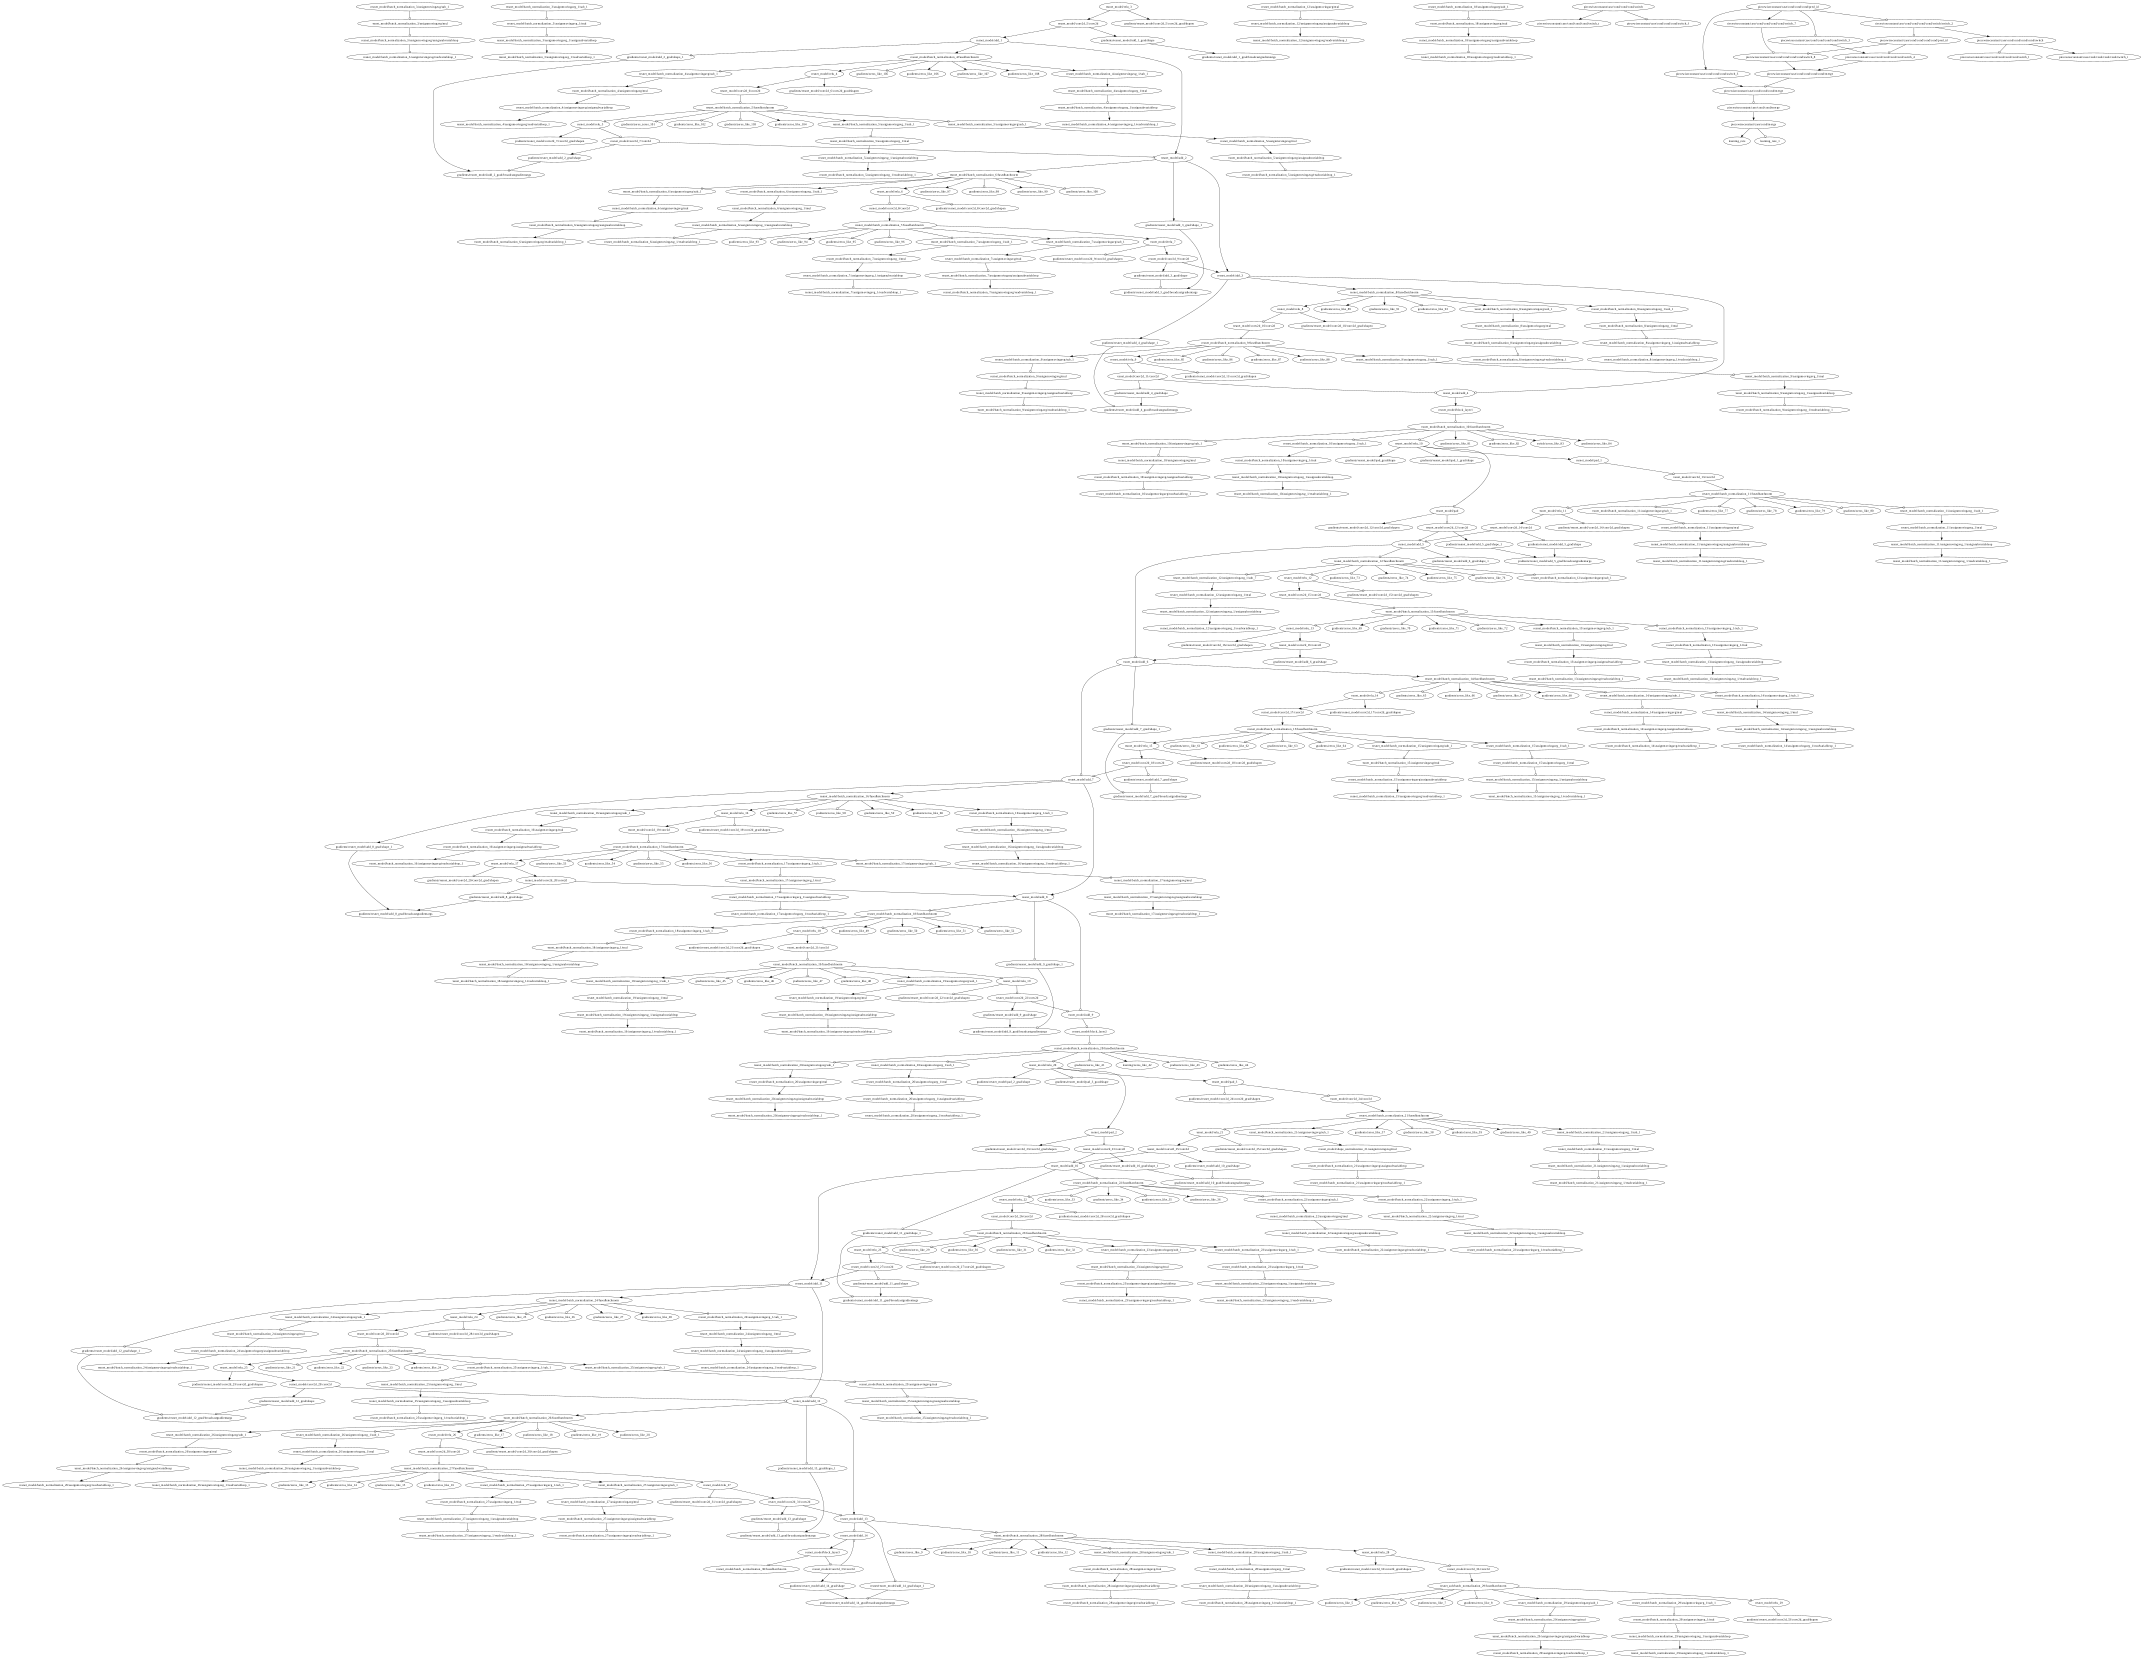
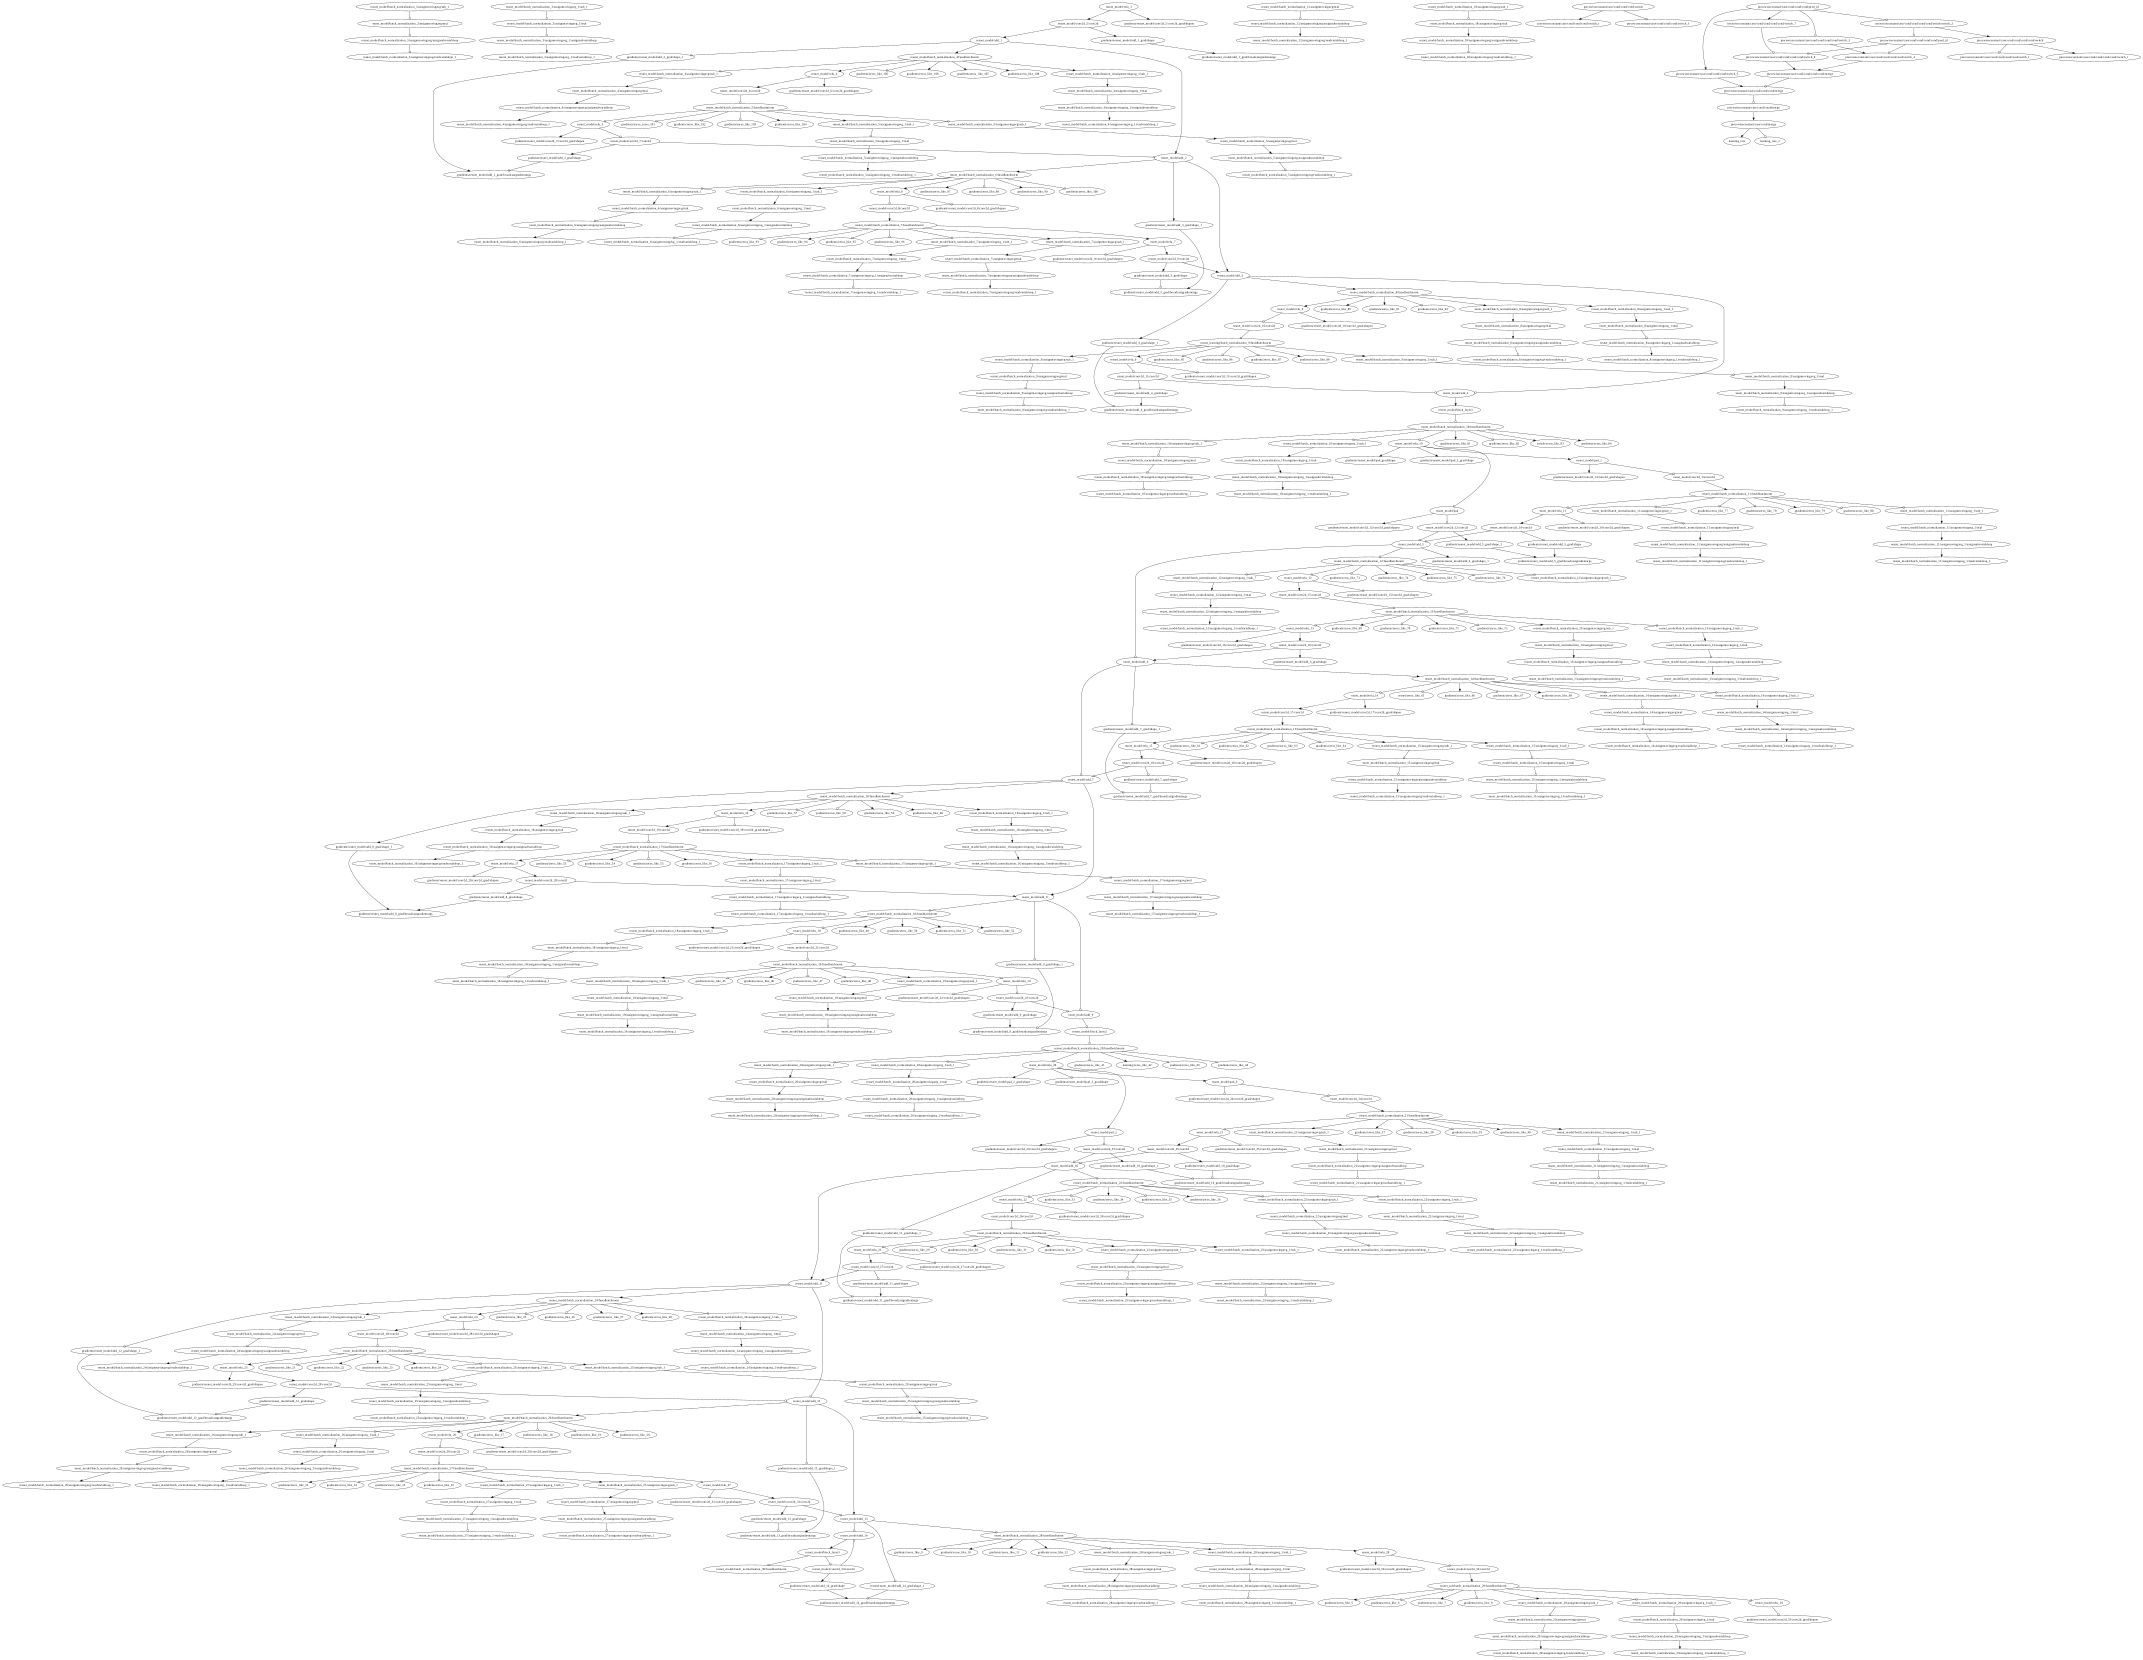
node "resnet_model/batch_normalization_9/fusedbatchnorm": label "resnet_model/batch_normalization_9/fusedbatchnorm" -> "resnet_learning/batch_normalization_9/fusedbatchnorm"
node "gradients/resnet_model/conv2d_13/conv2d_grad/shapen": added
node "gradients/zeros_like_65": label "gradients/zeros_like_65" -> "resnet/zeros_like_65"
node "resnet_model/shape_normalization_21/assignmovingavg/mul": label "resnet_model/shape_normalization_21/assignmovingavg/mul" -> "resnet_model/batch_normalization_21/assignmovingavg/mul"
node "resnet_model/batch_normalization_23/assignmovingavg_1/mul": removed
edge "resnet_sub/batch_normalization_29/fusedbatchnorm" -> "resnet_model/batch_normalization_29/assignmovingavg_1/sub_1": added
